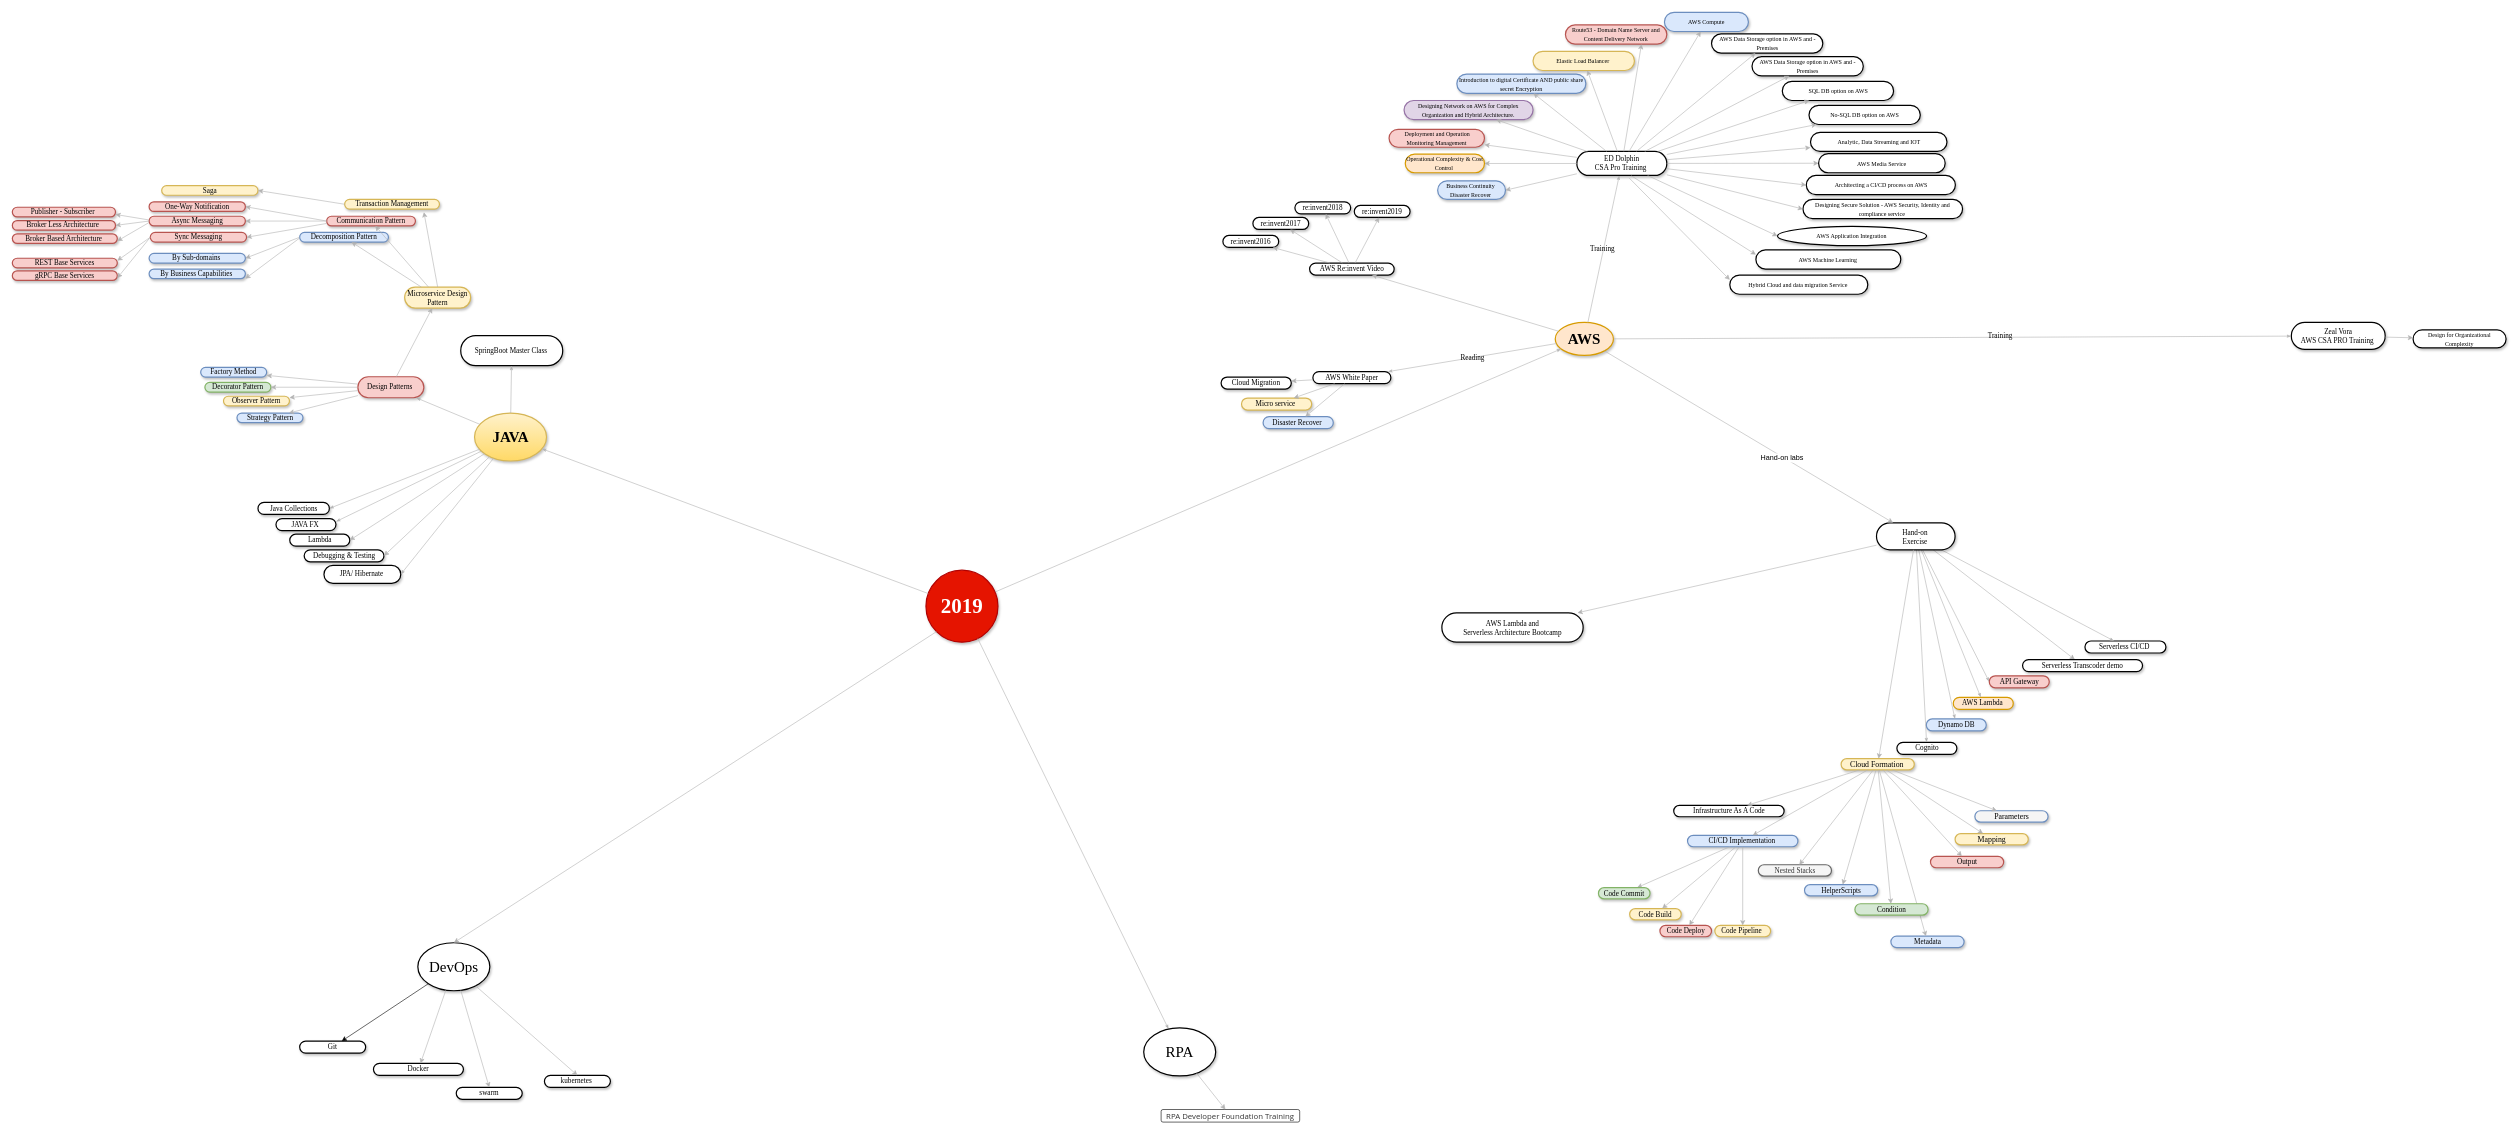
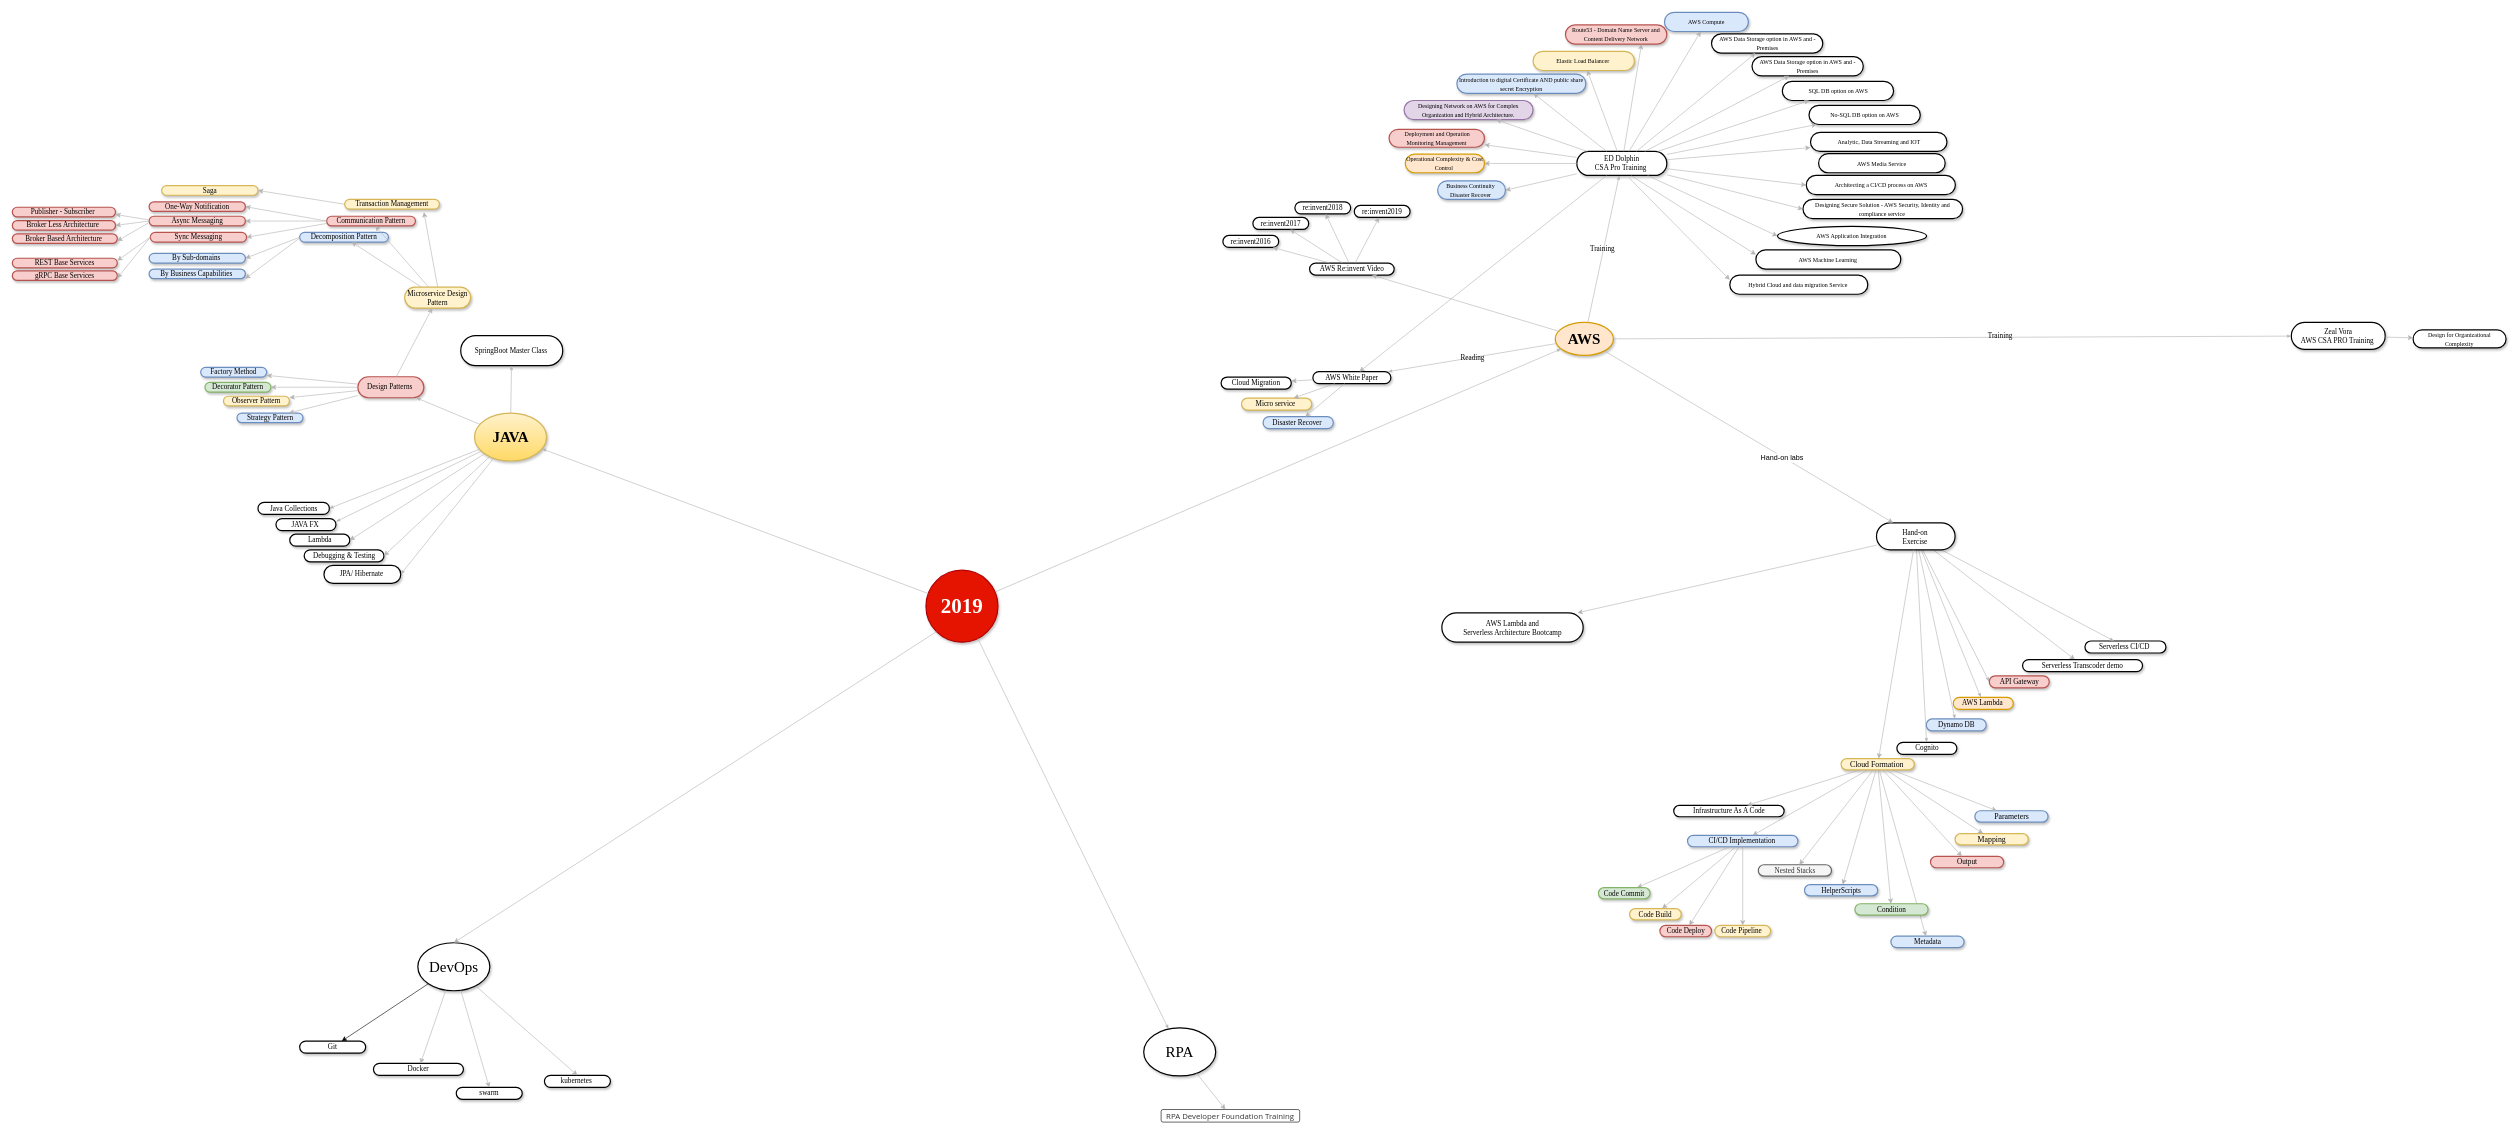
edge "ED Dolphin CSA Pro Training" -> "AWS Media Service": now "ED Dolphin CSA Pro Training" -> "AWS White Paper"
node "Parameters": fillcolor #f5f5f5 -> #dae8fc
